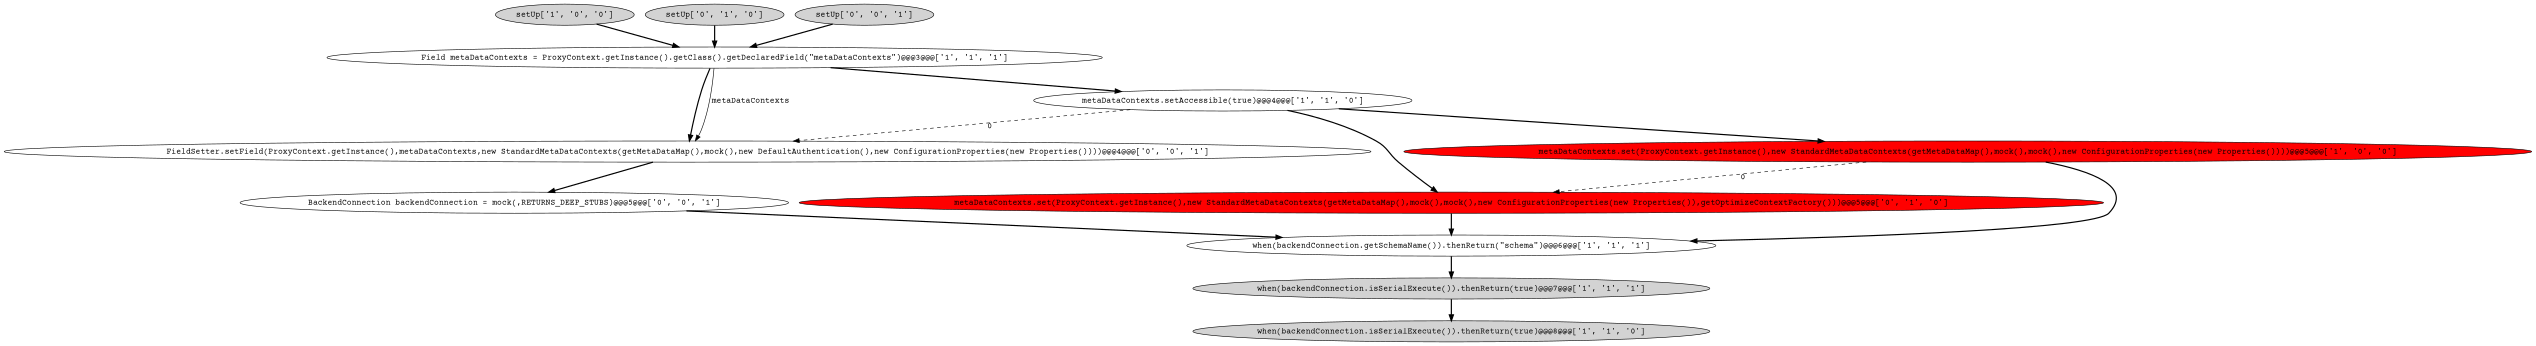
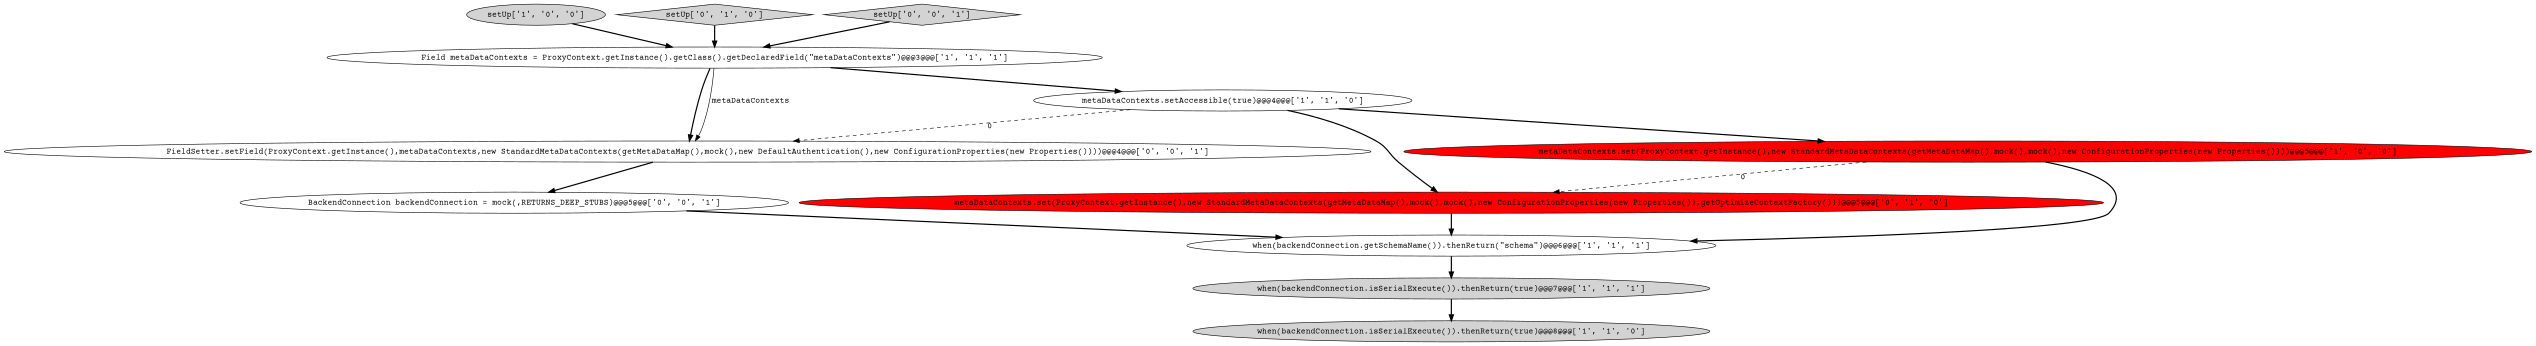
node "setUp['0', '1', '0']": shape ellipse -> diamond
node "setUp['0', '0', '1']": shape ellipse -> diamond
